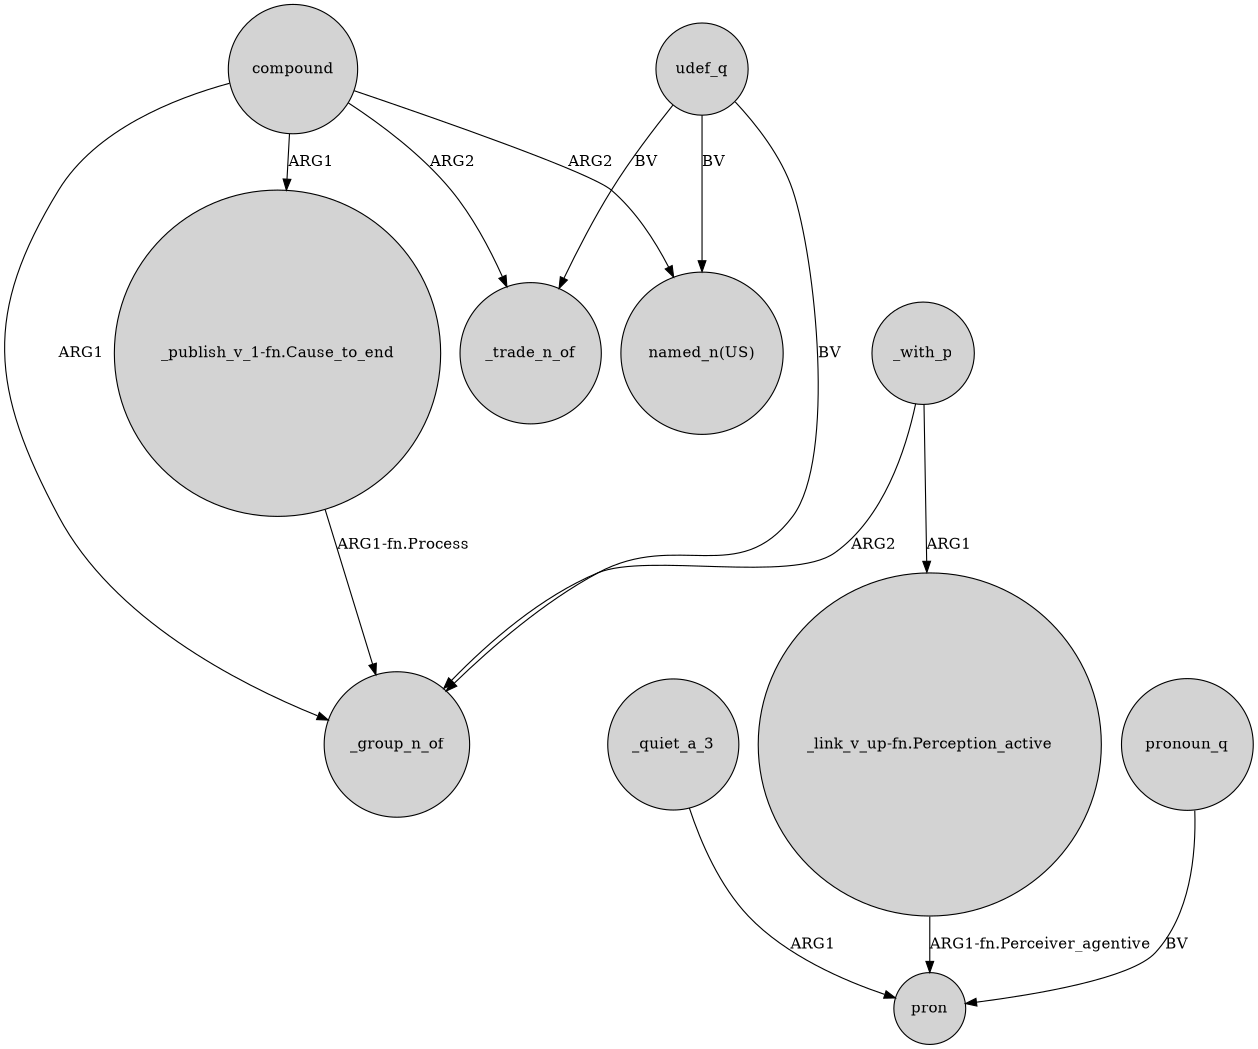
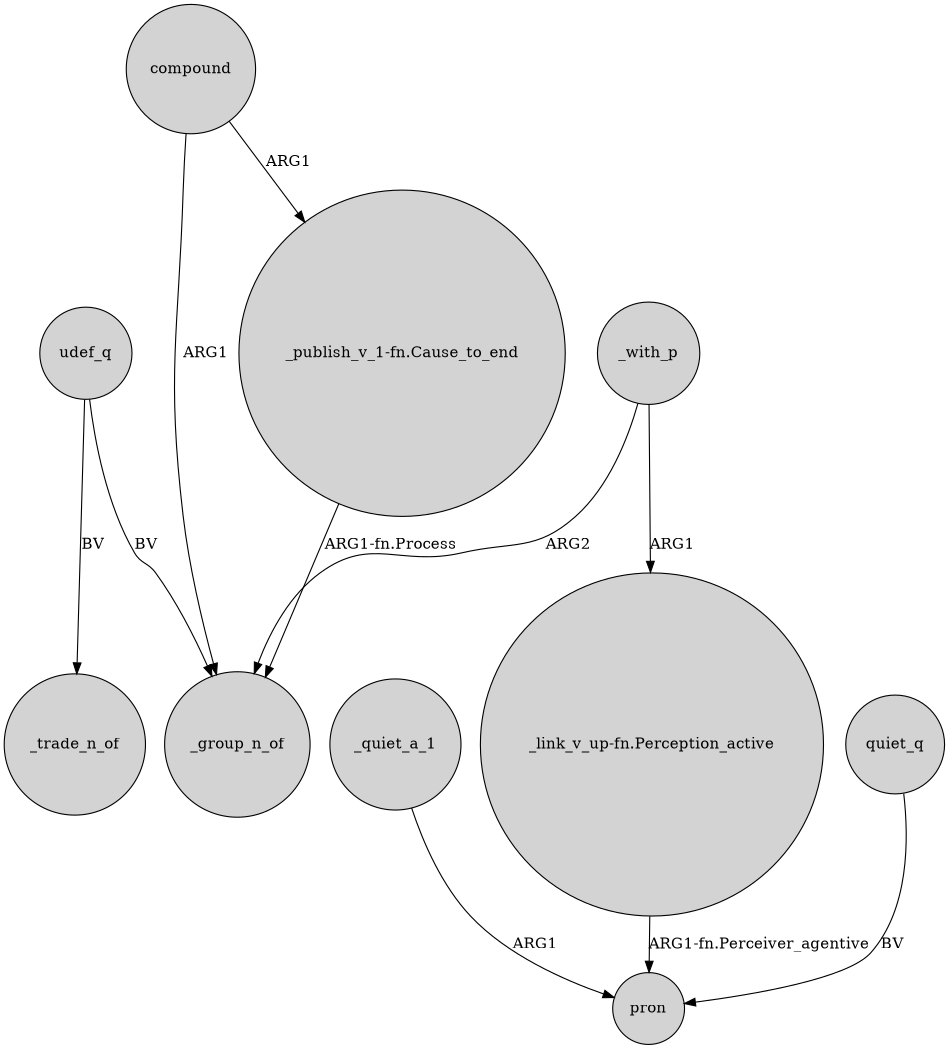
edge "compound" -> "_trade_n_of": removed, label "ARG2"
node "named_n(US)": removed
node "_quiet_a_3": label "_quiet_a_3" -> "_quiet_a_1"
node "pronoun_q": label "pronoun_q" -> "quiet_q"
